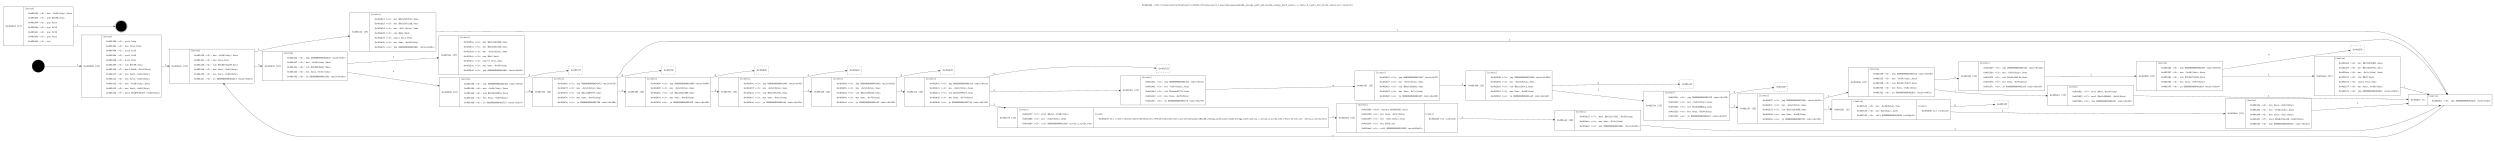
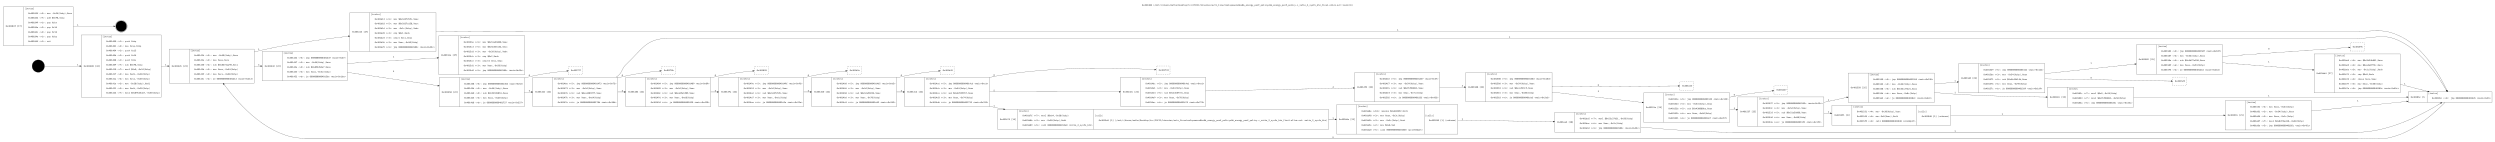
edge "0x4015f1 [13]" -> "0x4015d9": now "0x401569 [25]" -> "0x4015d9"
